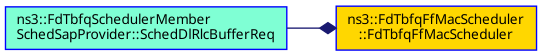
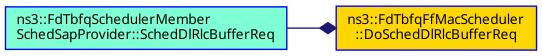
node "ns3::FdTbfqFfMacScheduler ::FdTbfqFfMacScheduler": label "ns3::FdTbfqFfMacScheduler ::FdTbfqFfMacScheduler" -> "ns3::FdTbfqFfMacScheduler ::DoSchedDlRlcBufferReq"
